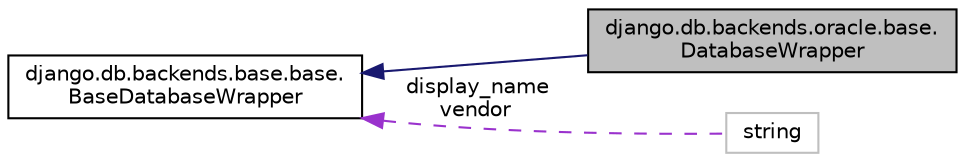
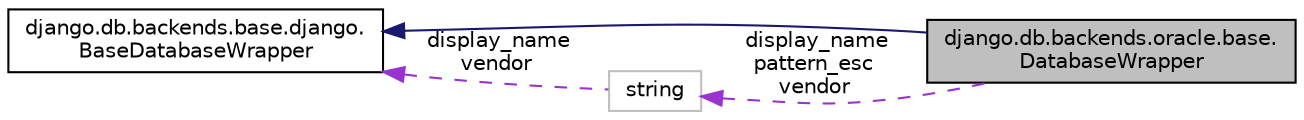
node "django.db.backends.base.base. BaseDatabaseWrapper": label "django.db.backends.base.base. BaseDatabaseWrapper" -> "django.db.backends.base.django. BaseDatabaseWrapper"
edge "django.db.backends.oracle.base. DatabaseWrapper" -> "string": added, label "display_name pattern_esc vendor"
